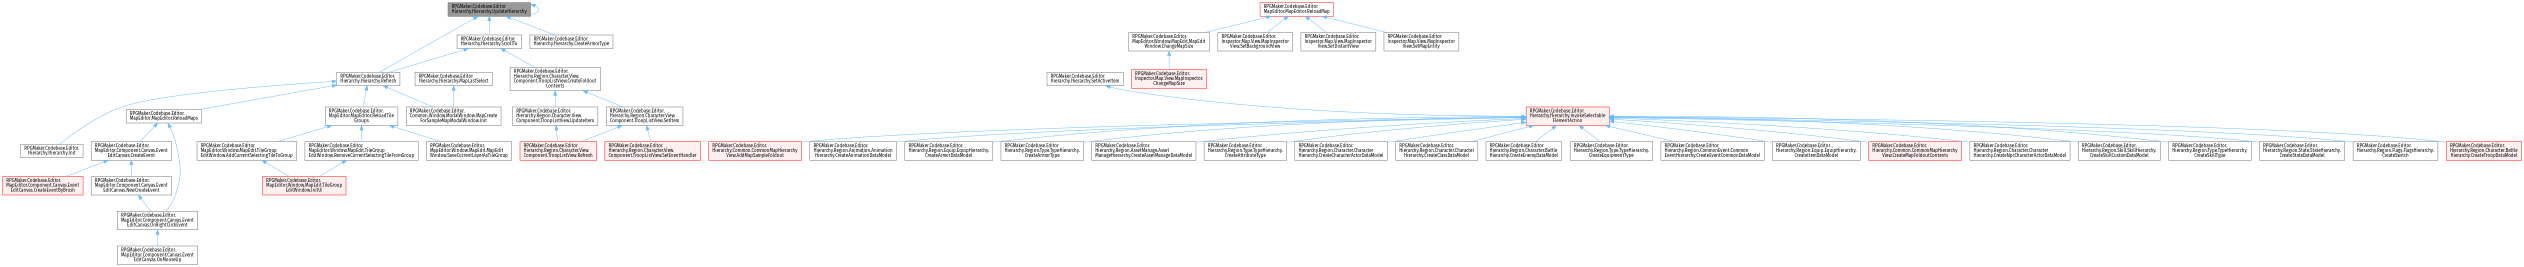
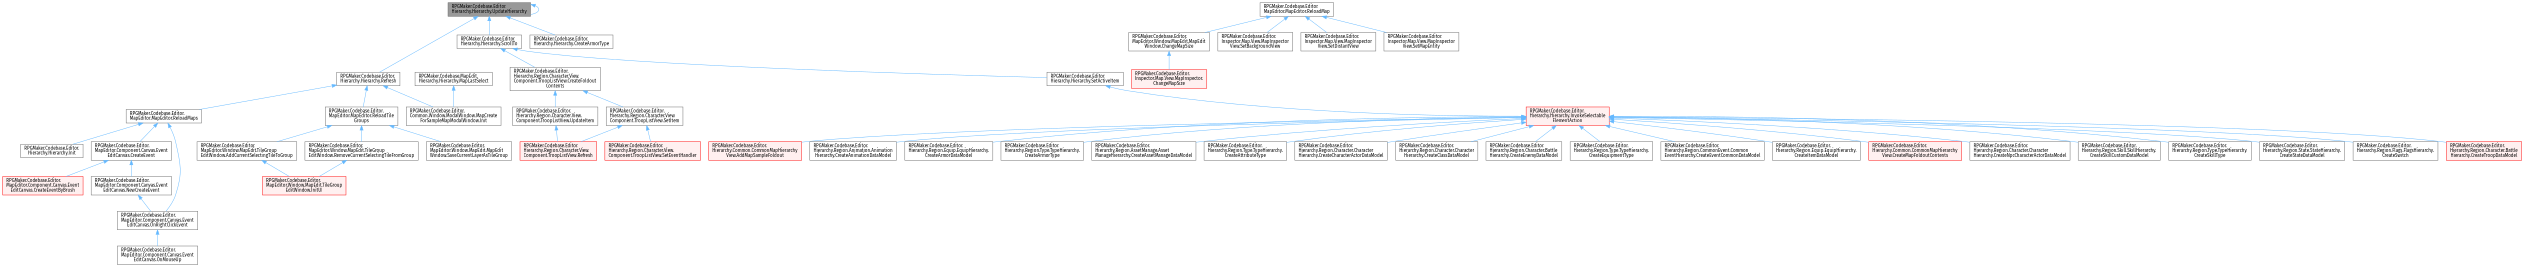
node "RPGMaker.Codebase.Editor. MapEditor.MapEditor.ReloadMap": color red -> grey40
edge "RPGMaker.Codebase.Editor. Hierarchy.Hierarchy.Refresh" -> "RPGMaker.Codebase.Editor. Hierarchy.Hierarchy.ScrollTo": now "RPGMaker.Codebase.Editor. Hierarchy.Hierarchy.SetActiveItem" -> "RPGMaker.Codebase.Editor. Hierarchy.Hierarchy.ScrollTo"
node "RPGMaker.Codebase.Editor. Hierarchy.Hierarchy.MapLastSelect": label "RPGMaker.Codebase.Editor. Hierarchy.Hierarchy.MapLastSelect" -> "RPGMaker.Codebase.MapEdit. Hierarchy.Hierarchy.MapLastSelect"
edge "RPGMaker.Codebase.Editor. Hierarchy.Hierarchy.Init" -> "RPGMaker.Codebase.Editor. Hierarchy.Hierarchy.Refresh": now "RPGMaker.Codebase.Editor. Hierarchy.Hierarchy.Init" -> "RPGMaker.Codebase.Editor. MapEditor.MapEditor.ReloadMaps"
